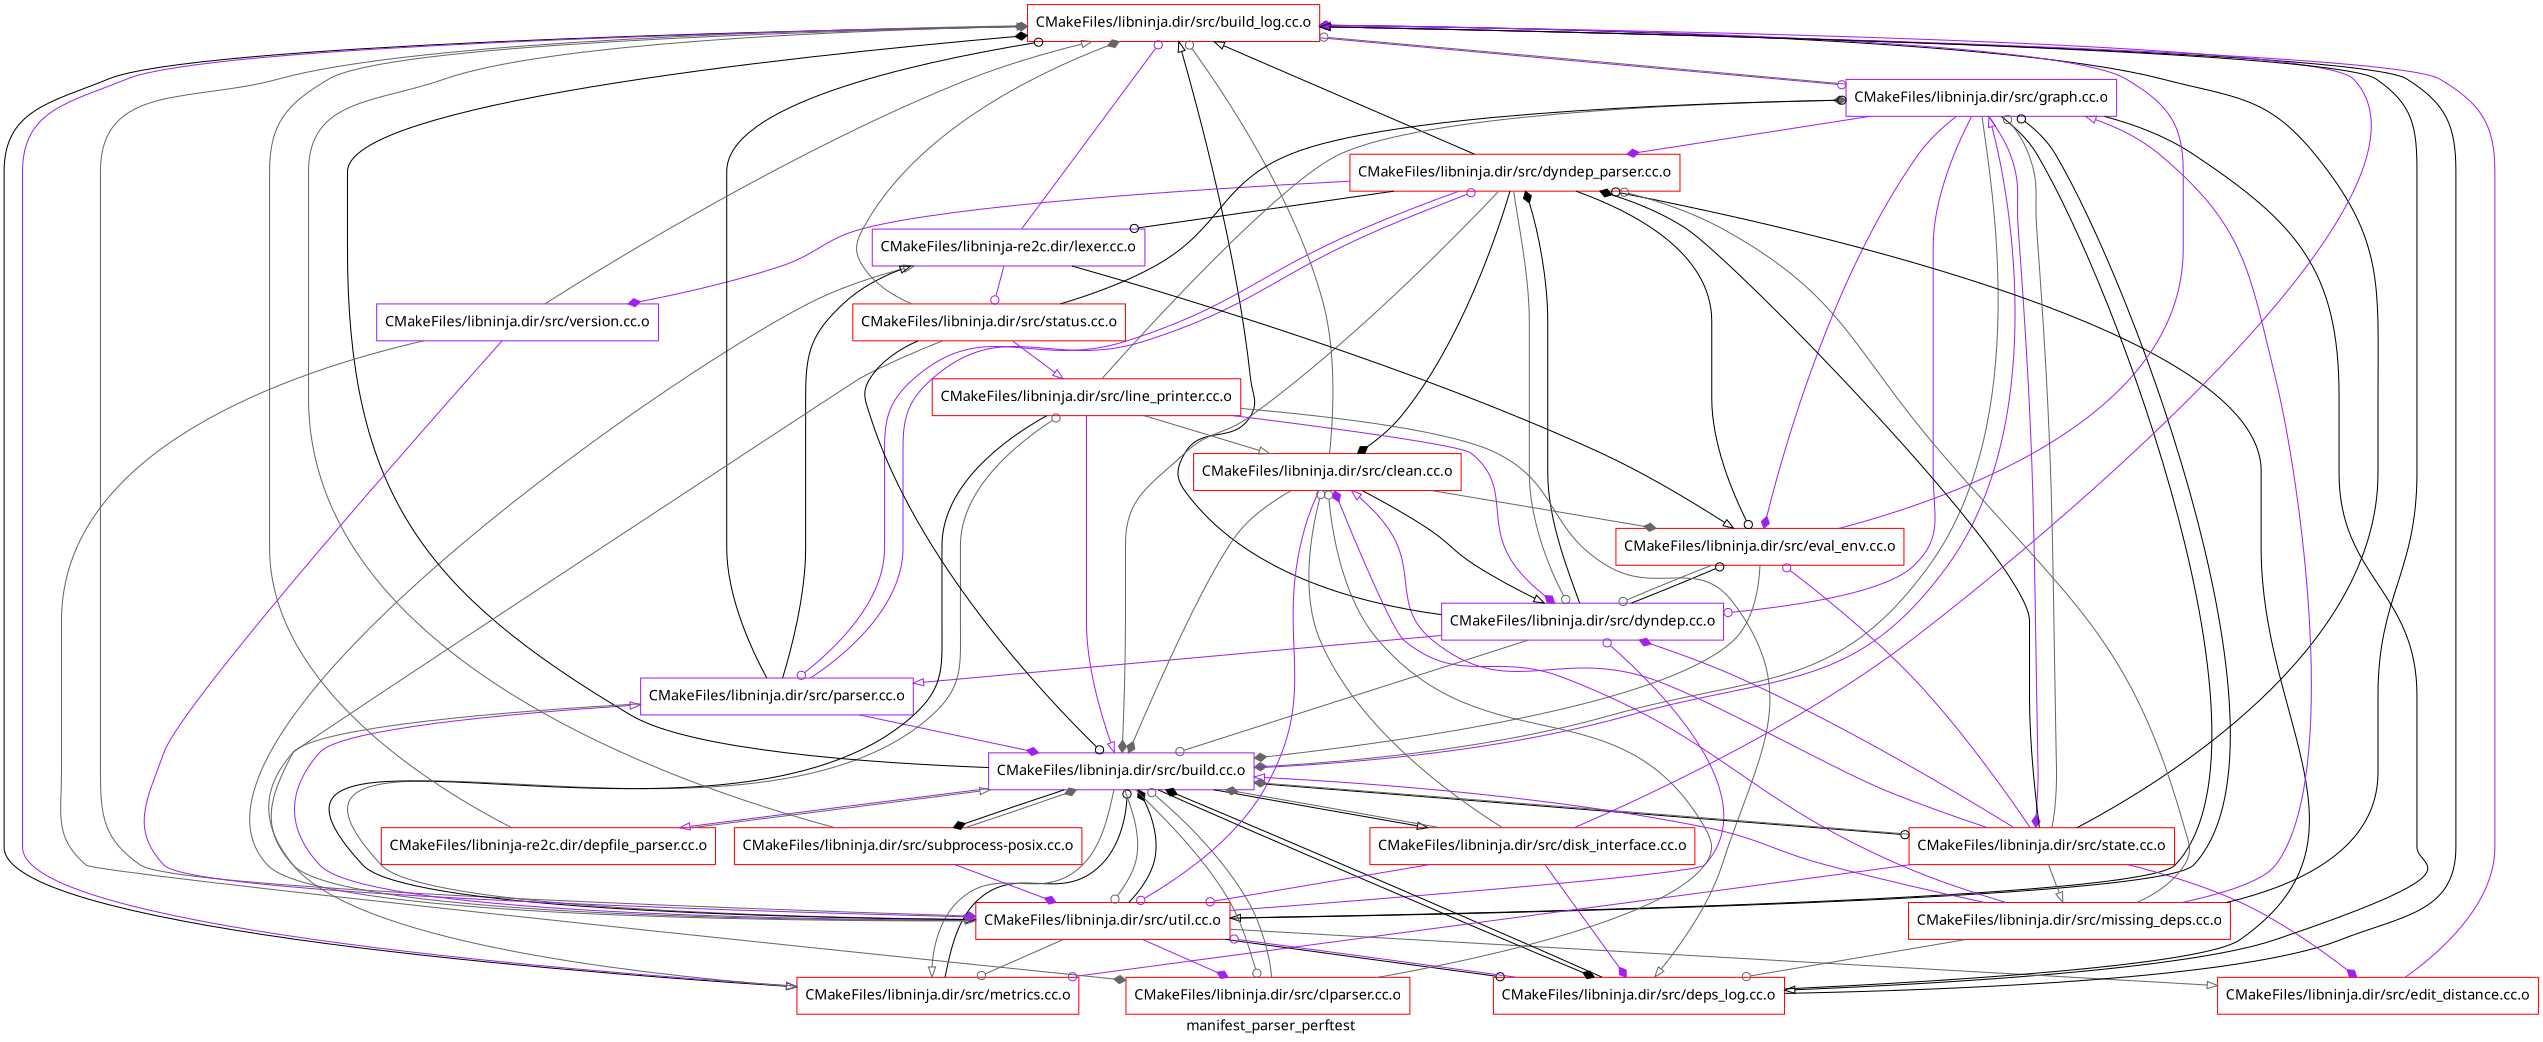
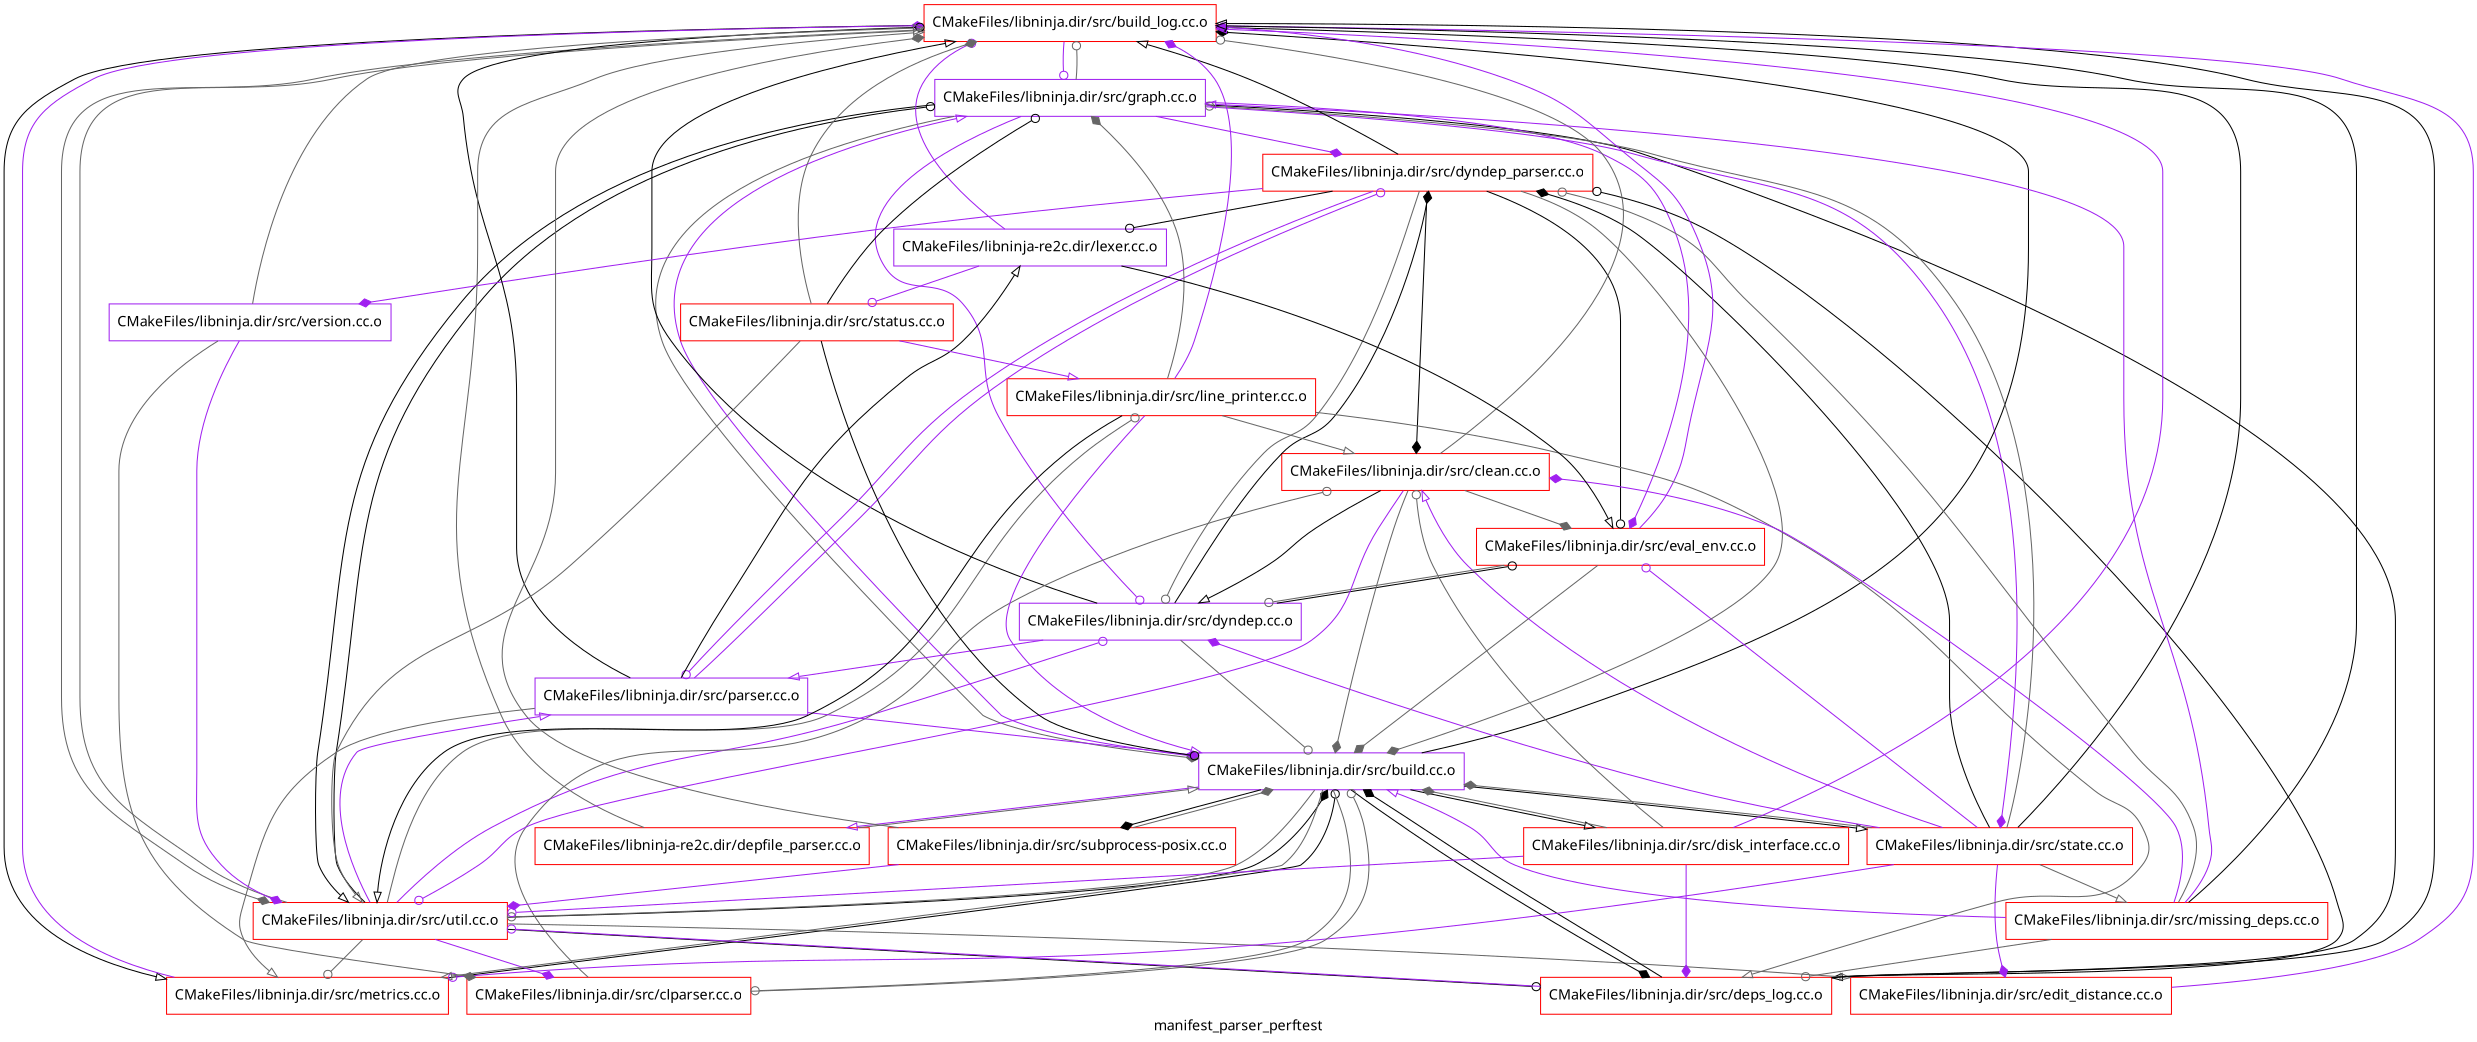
edge "CMakeFiles/libninja.dir/src/line_printer.cc.o" -> "CMakeFiles/libninja.dir/src/dyndep.cc.o": now "CMakeFiles/libninja.dir/src/line_printer.cc.o" -> "CMakeFiles/libninja.dir/src/build_log.cc.o"
edge "CMakeFiles/libninja.dir/src/util.cc.o" -> "CMakeFiles/libninja-re2c.dir/lexer.cc.o": now "CMakeFiles/libninja.dir/src/util.cc.o" -> "CMakeFiles/libninja.dir/src/build_log.cc.o"
edge "CMakeFiles/libninja.dir/src/build.cc.o" -> "CMakeFiles/libninja.dir/src/state.cc.o": arrowhead odot -> onormal
